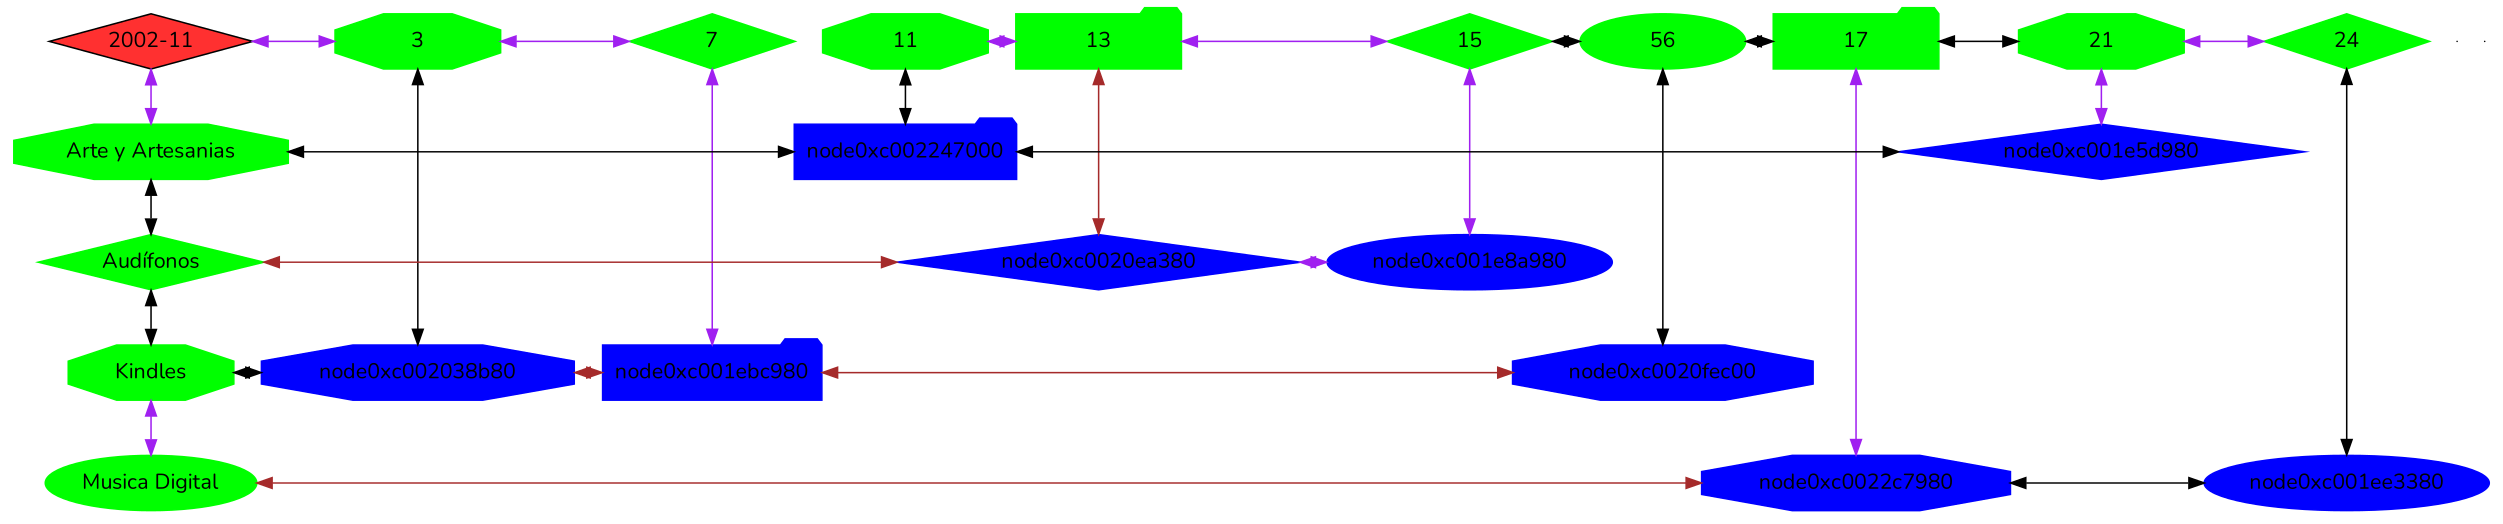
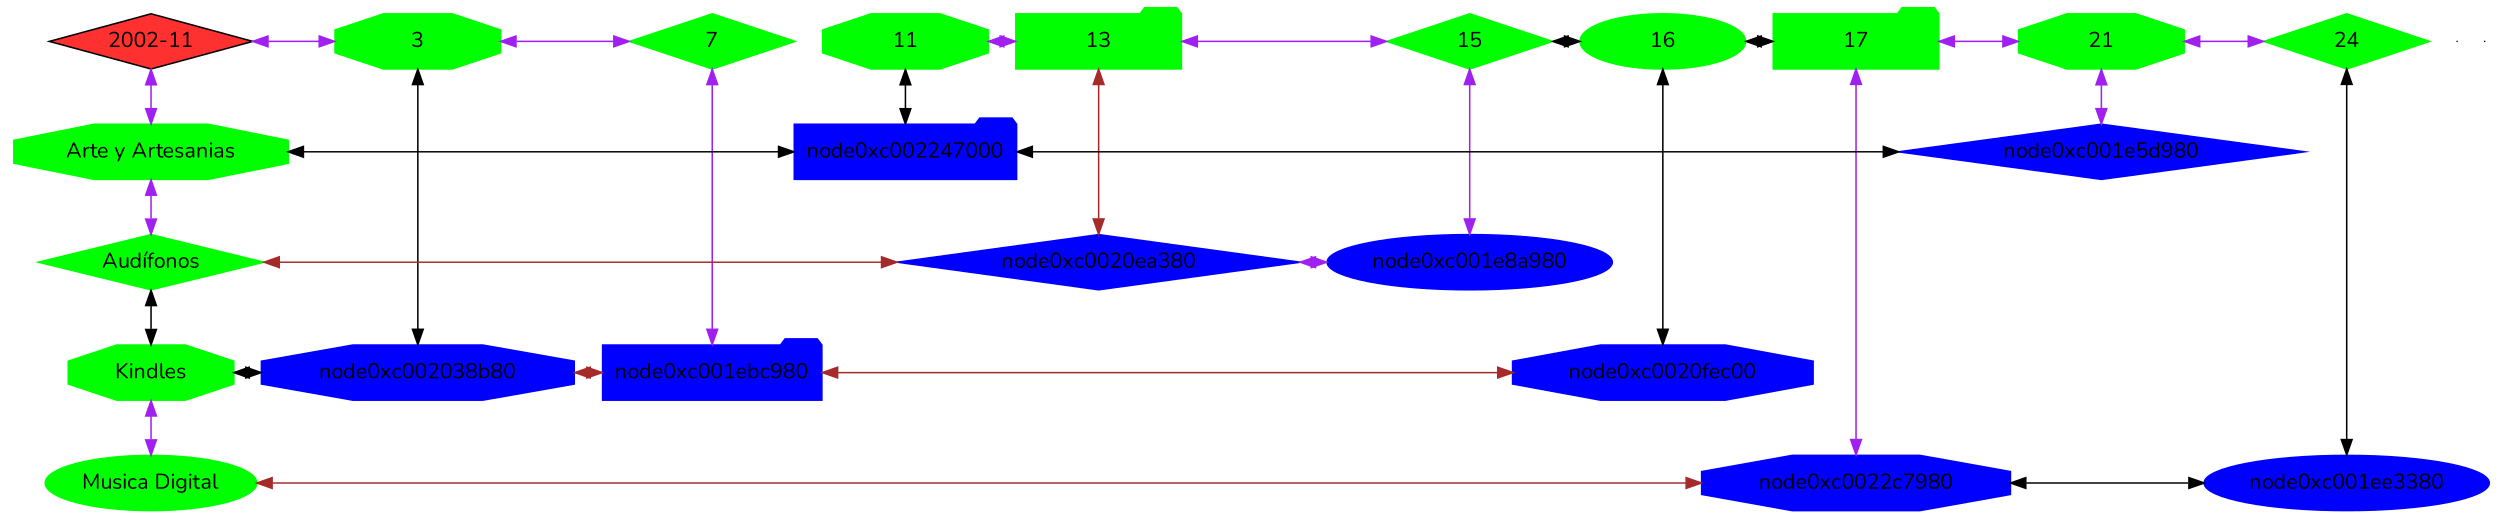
node "56": label "56" -> "16"
edge "17" -- "21": color black -> purple
edge "Arte y Artesanias" -- "Audífonos": color black -> purple
